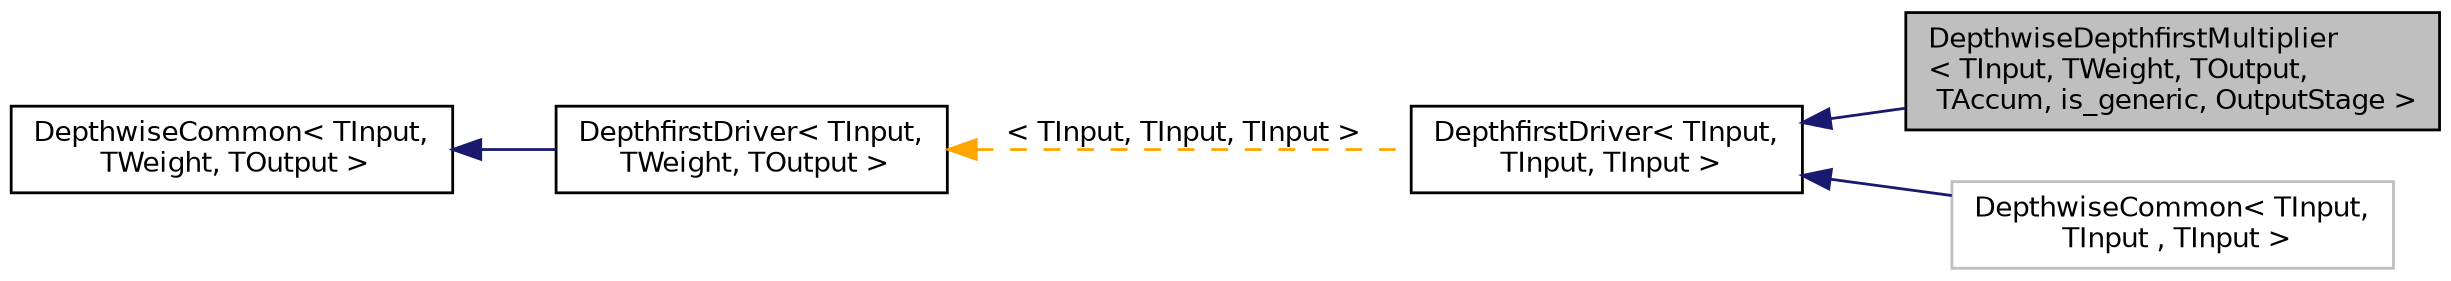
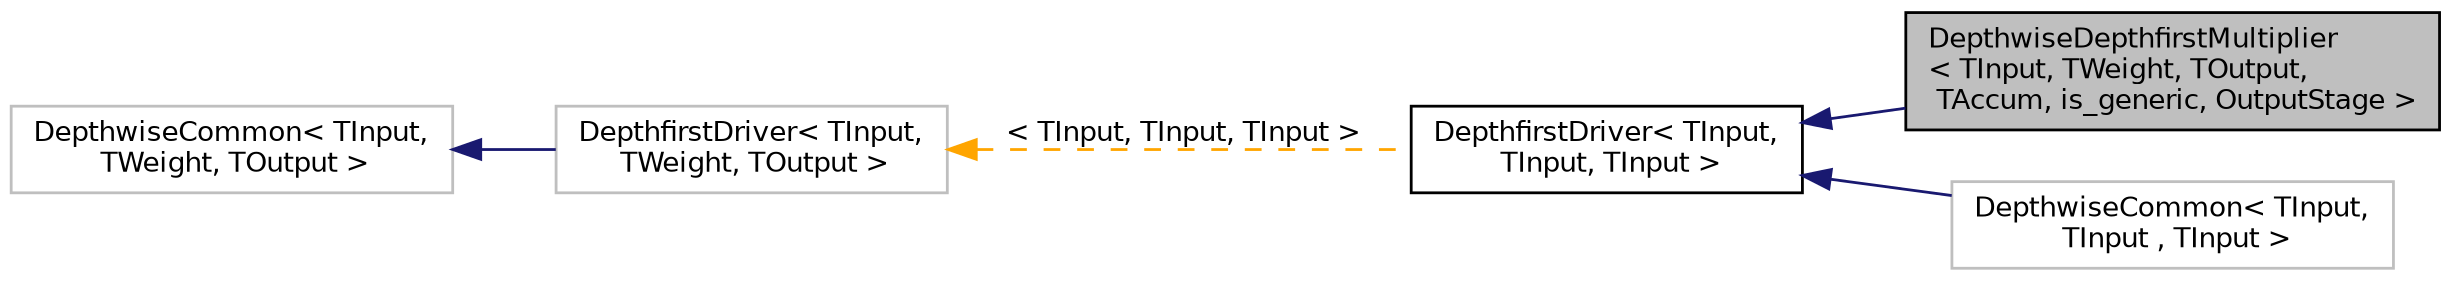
node "DepthwiseCommon< TInput, TWeight, TOutput >": color black -> grey75
node "DepthfirstDriver< TInput, TWeight, TOutput >": color black -> grey75
